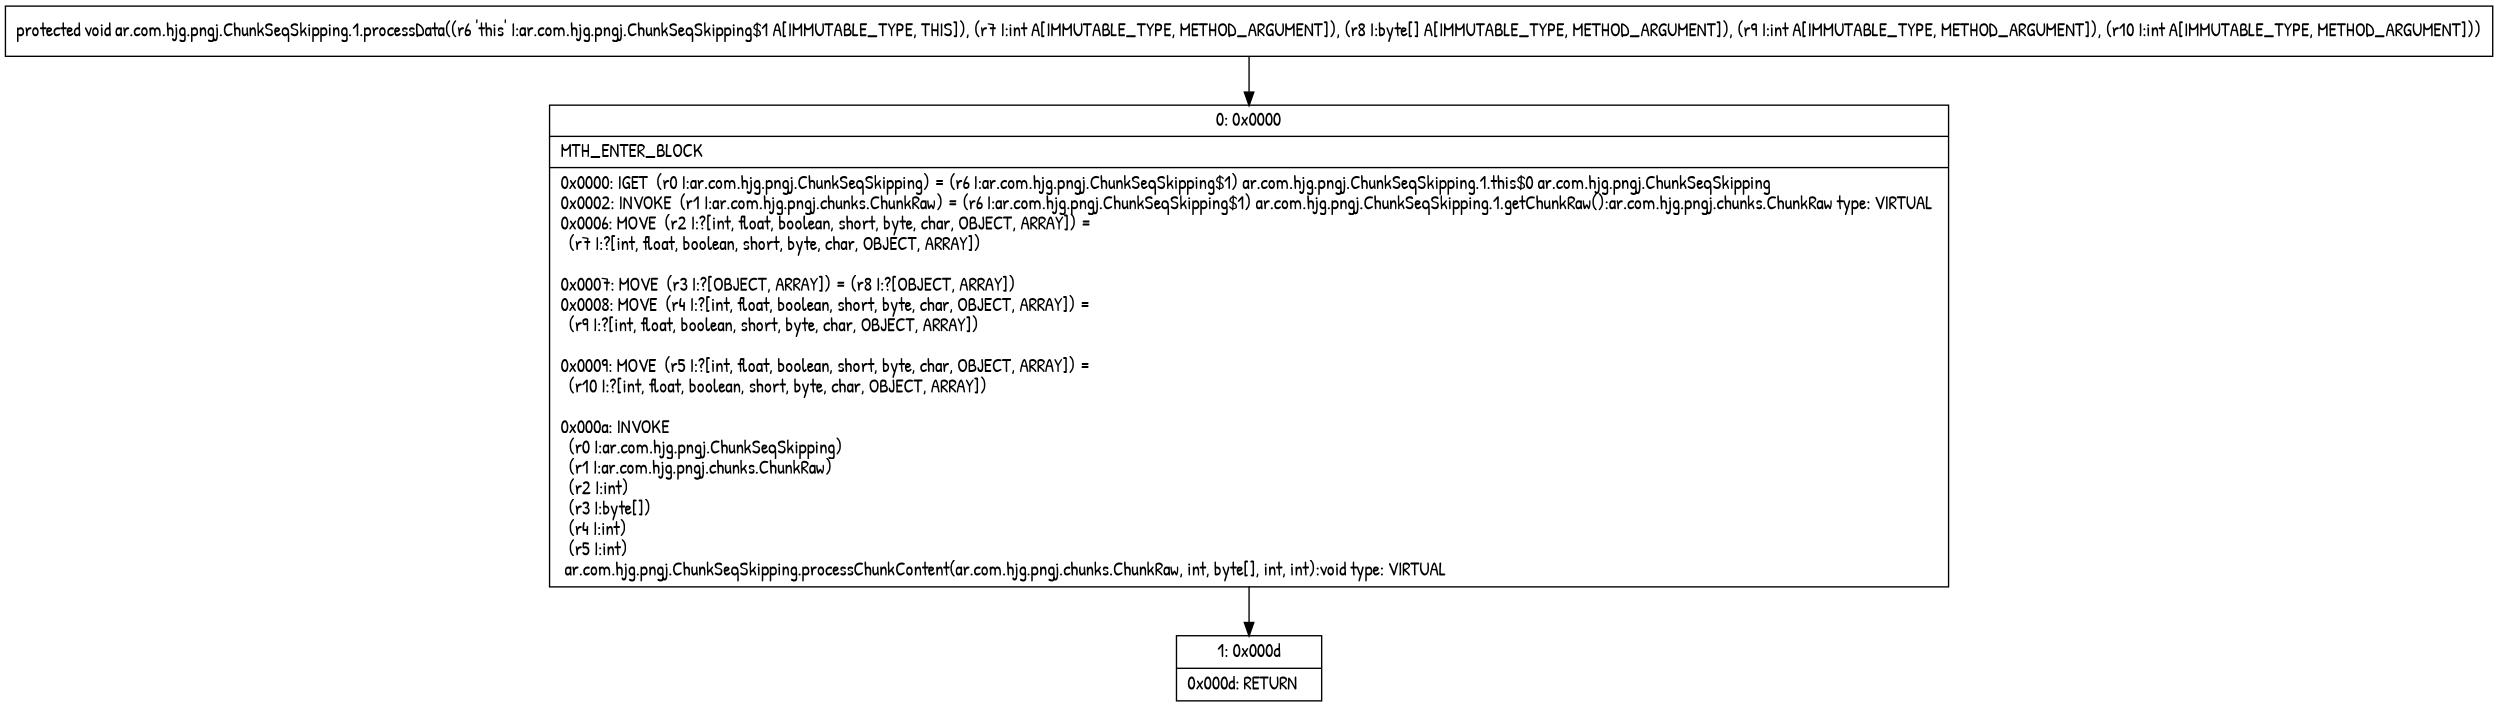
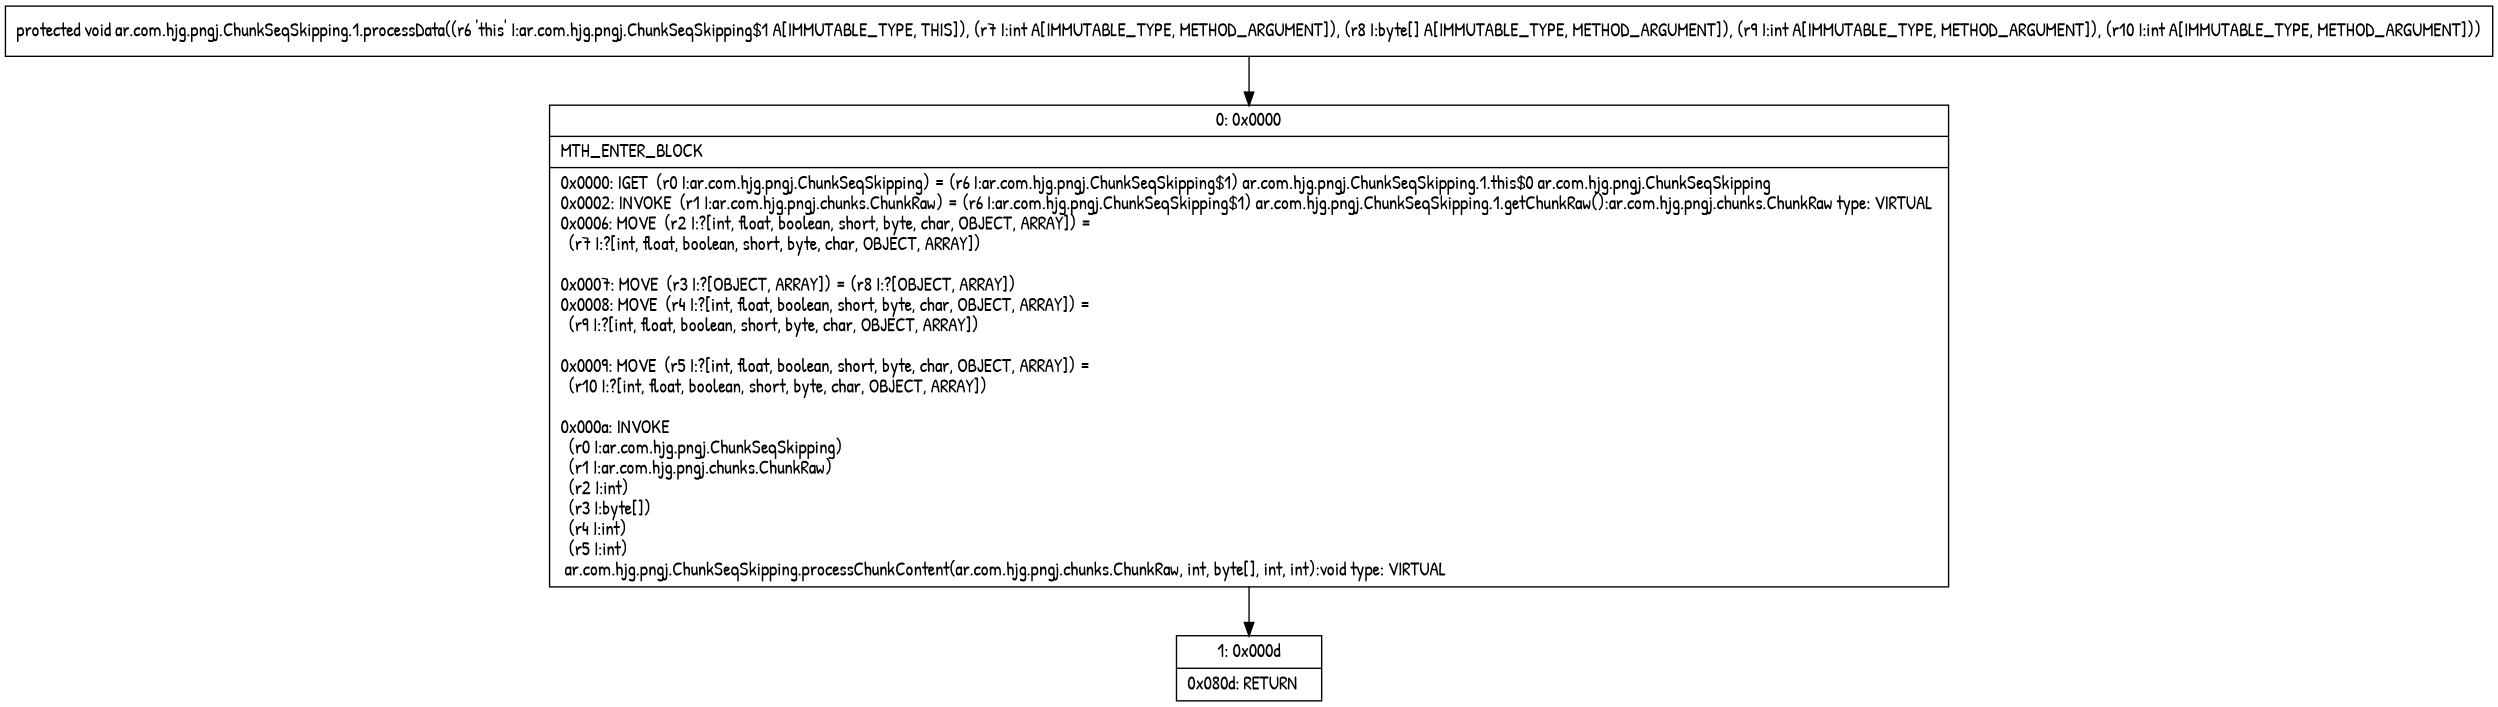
node "1: 0x000d": text "0x000d: RETURN" -> "0x080d: RETURN"
